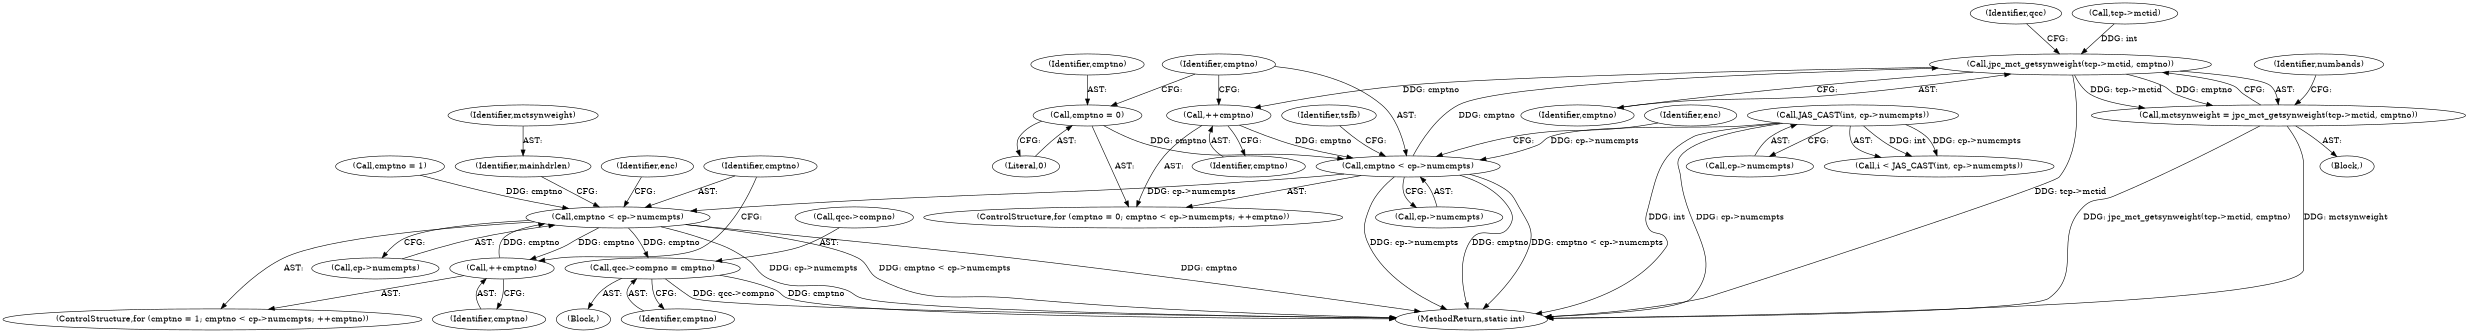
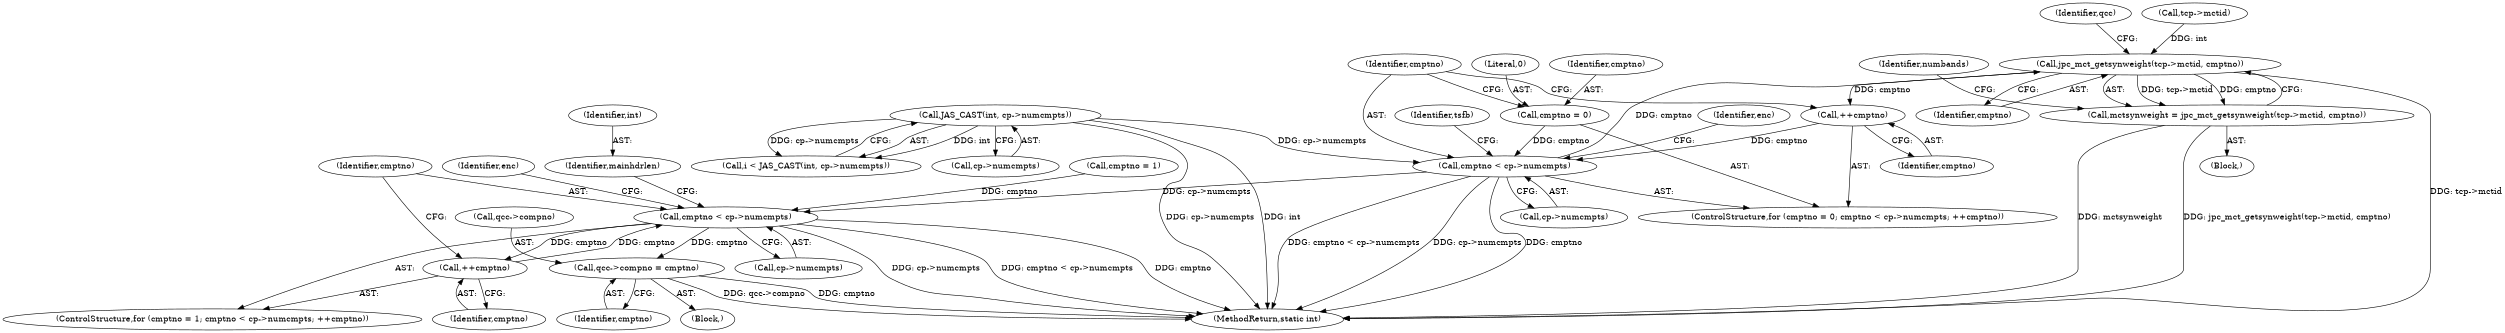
node "(Identifier,mctsynweight)": label "(Identifier,mctsynweight)" -> "(Identifier,int)"
edge "(Call,cmptno = 0)" -> "(Literal,0)": removed, label "CFG:"
edge "(Call,i < JAS_CAST(int, cp->numcmpts))" -> "(Call,JAS_CAST(int, cp->numcmpts))": added, label "CFG:"
